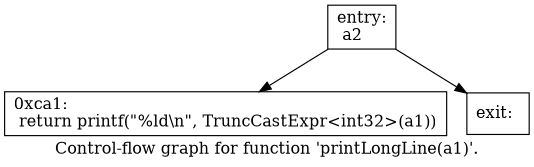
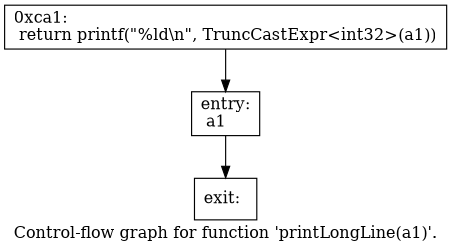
node "entry:": text "a2" -> "a1"
edge "entry:" -> "0xca1:": reversed
